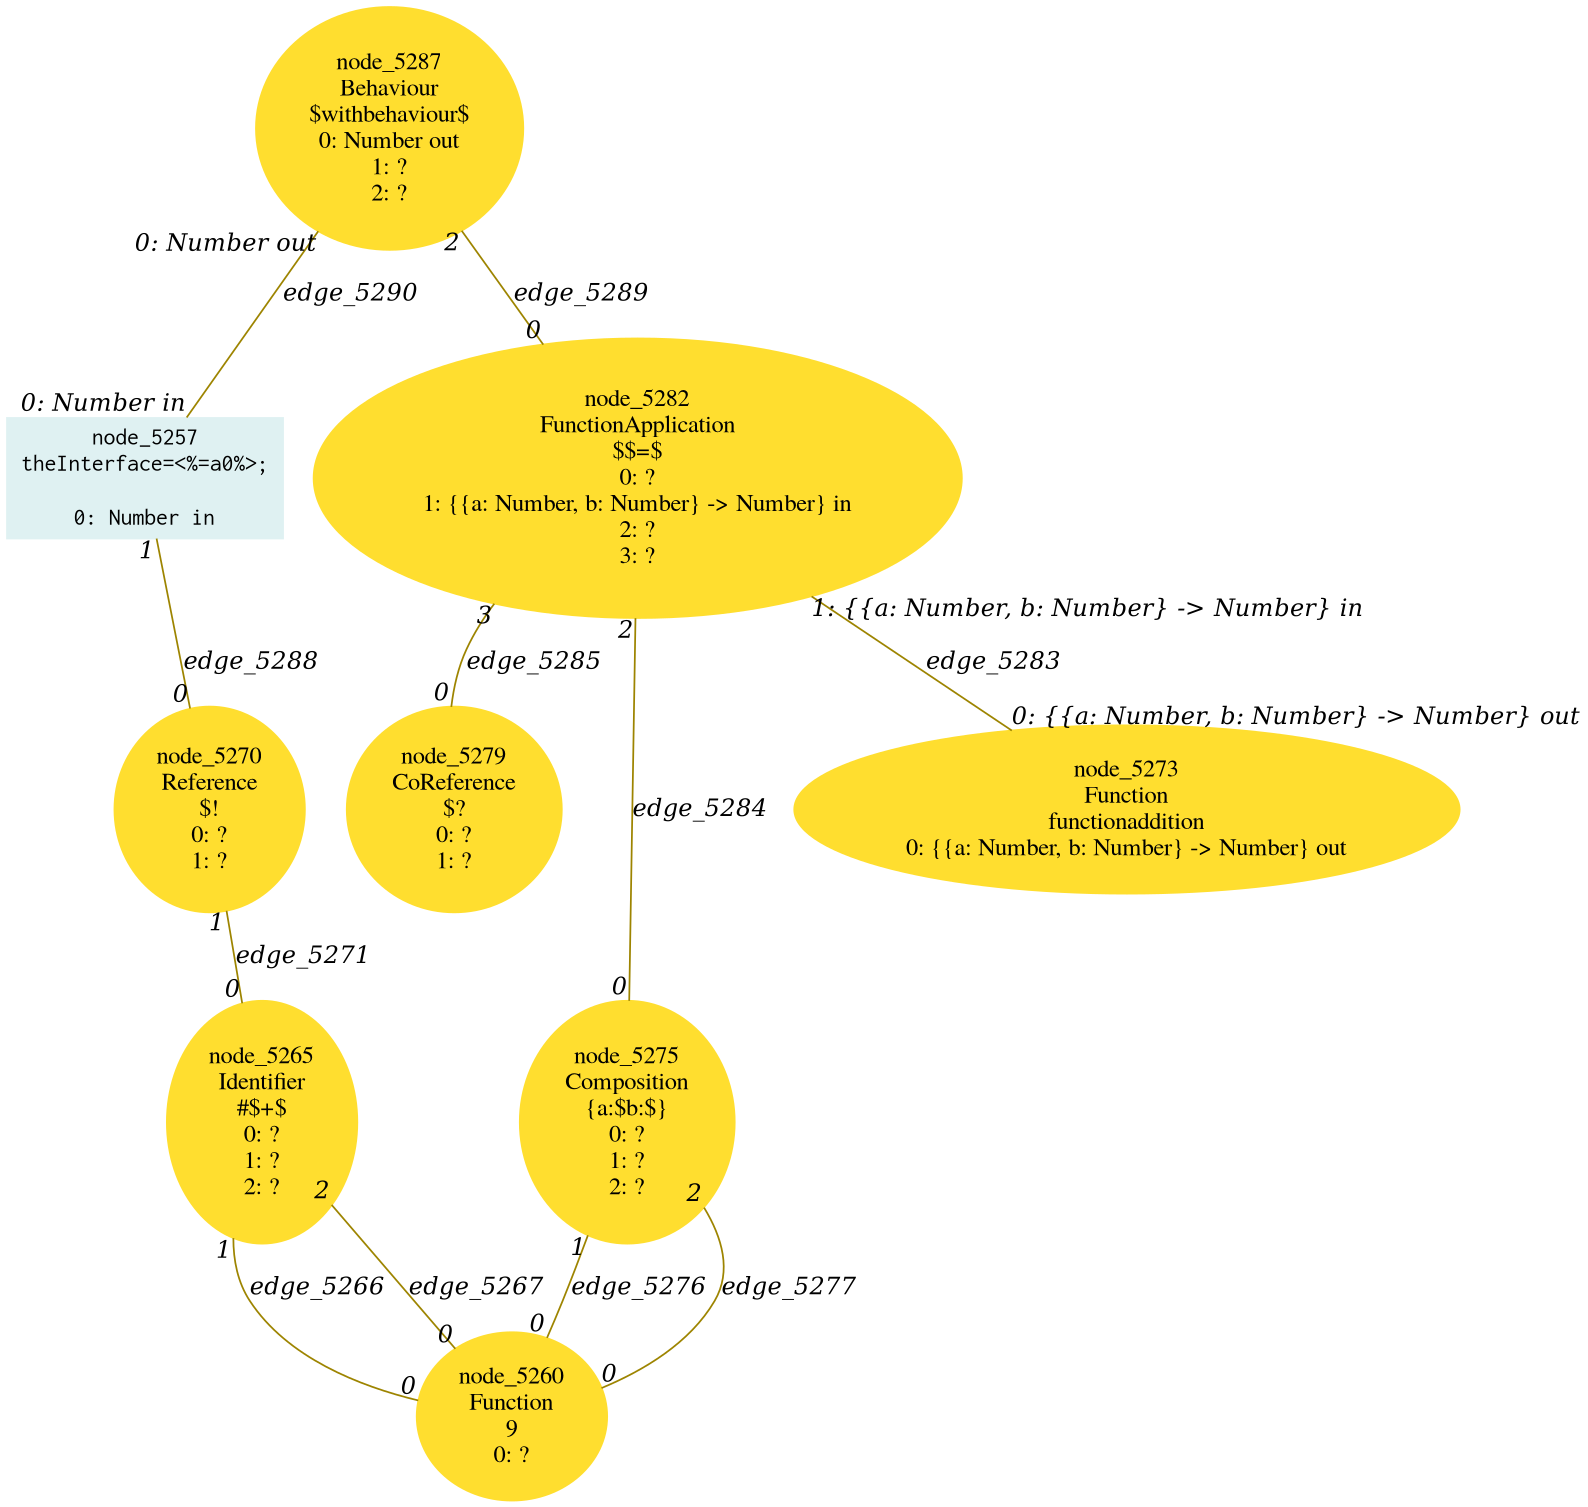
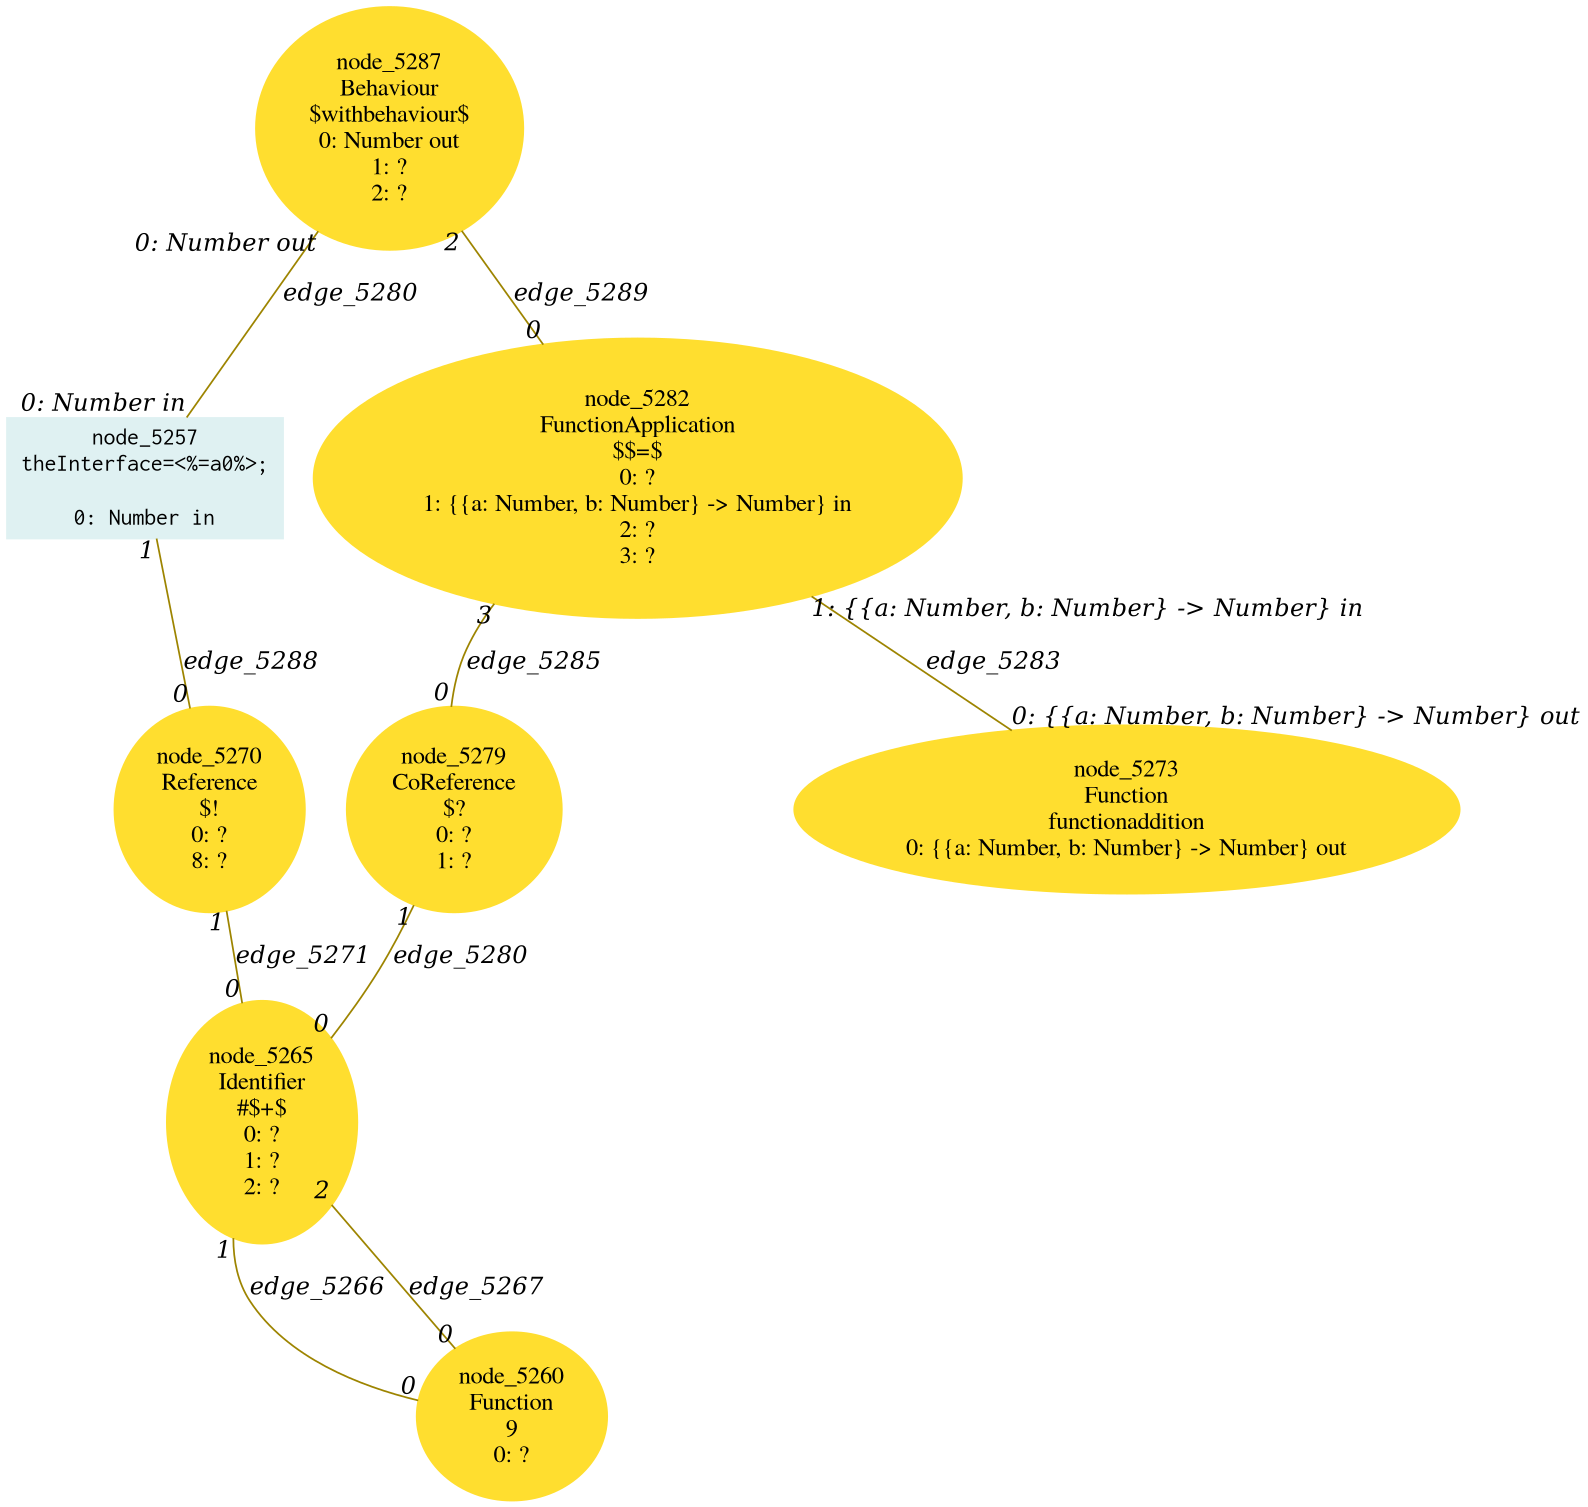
edge "node_5287 Behaviour $withbehaviour$ 0: Number out 1: ? 2: ?" -- "node_5257 theInterface=<%=a0%>; 0: Number in": label "edge_5290" -> "edge_5280"
node "node_5270 Reference $! 0: ? 1: ?": label "node_5270 Reference $! 0: ? 1: ?" -> "node_5270 Reference $! 0: ? 8: ?"
edge "node_5279 CoReference $? 0: ? 1: ?" -- "node_5265 Identifier #$+$ 0: ? 1: ? 2: ?": added, label "edge_5280"
node "node_5275 Composition {a:$b:$} 0: ? 1: ? 2: ?": removed
